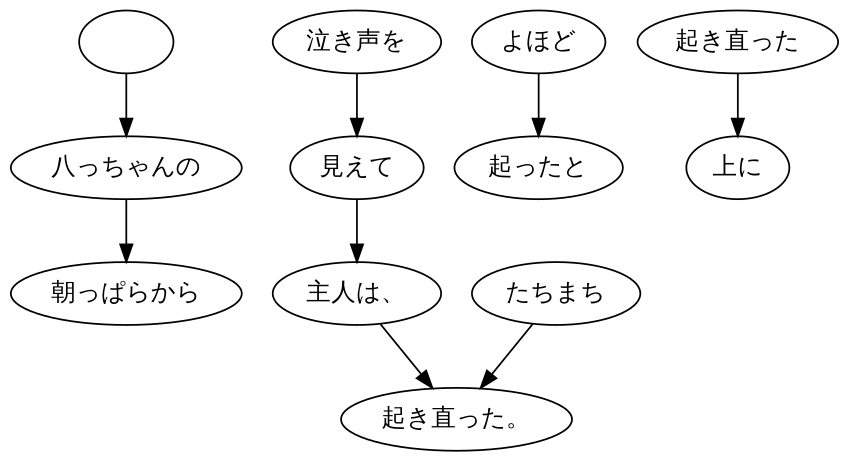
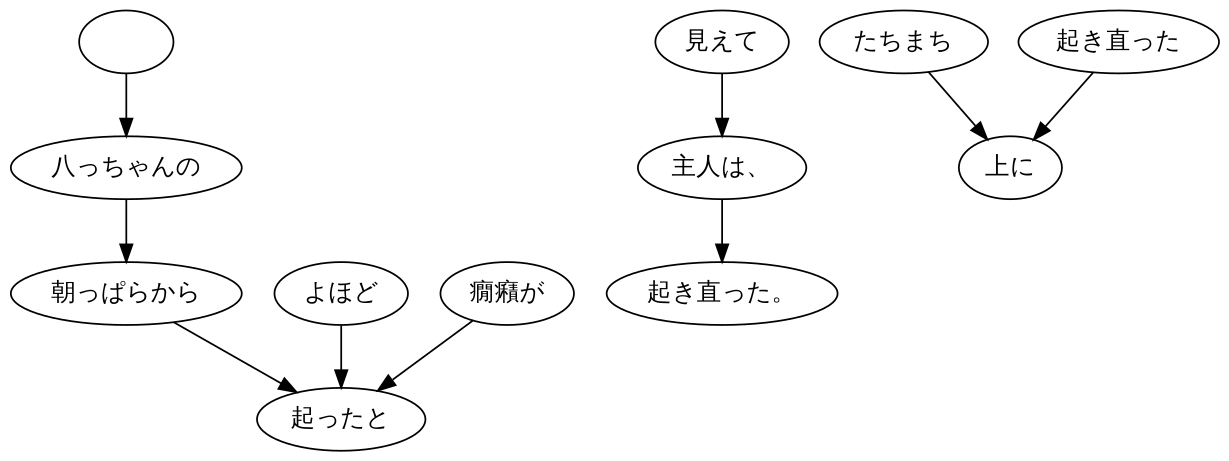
node "泣き声を": removed
node "癇癪が": added
edge "たちまち" -> "起き直った。": now "たちまち" -> "上に"
edge "朝っぱらから" -> "起ったと": added
